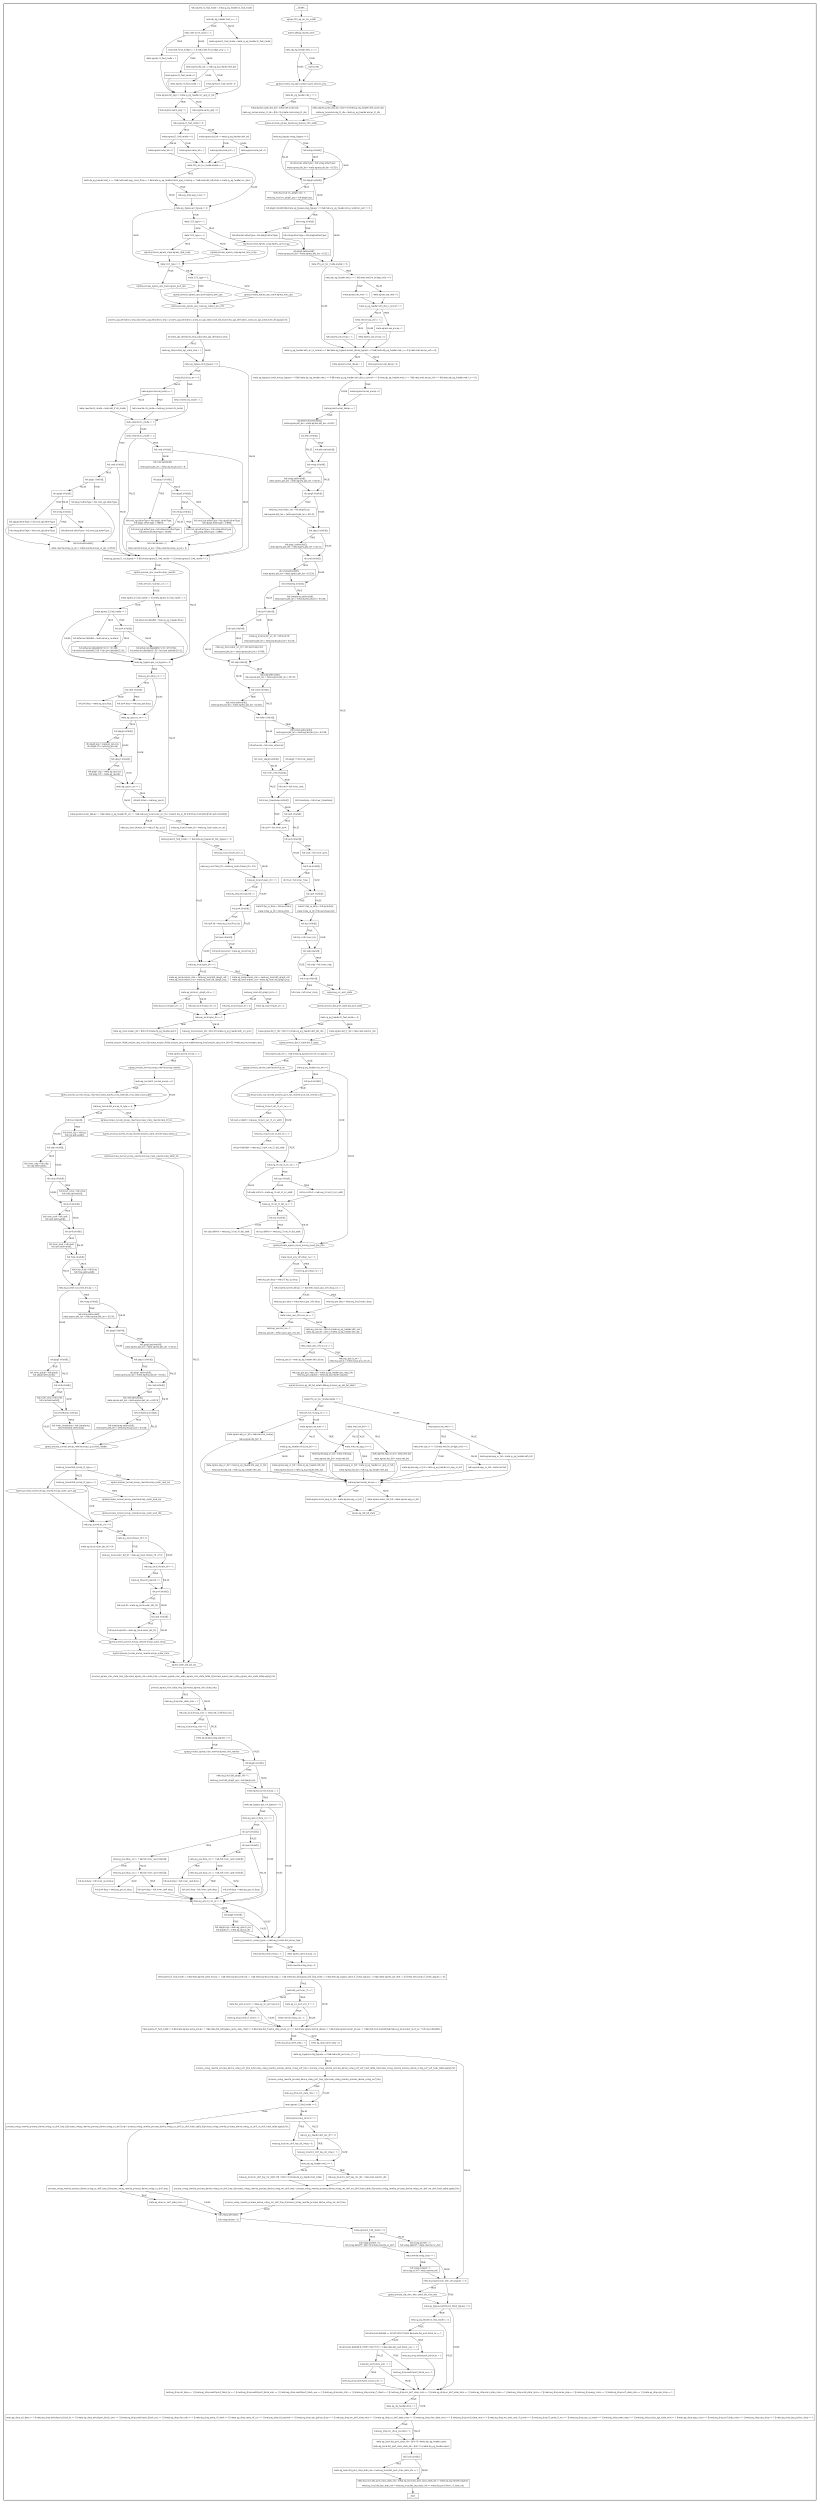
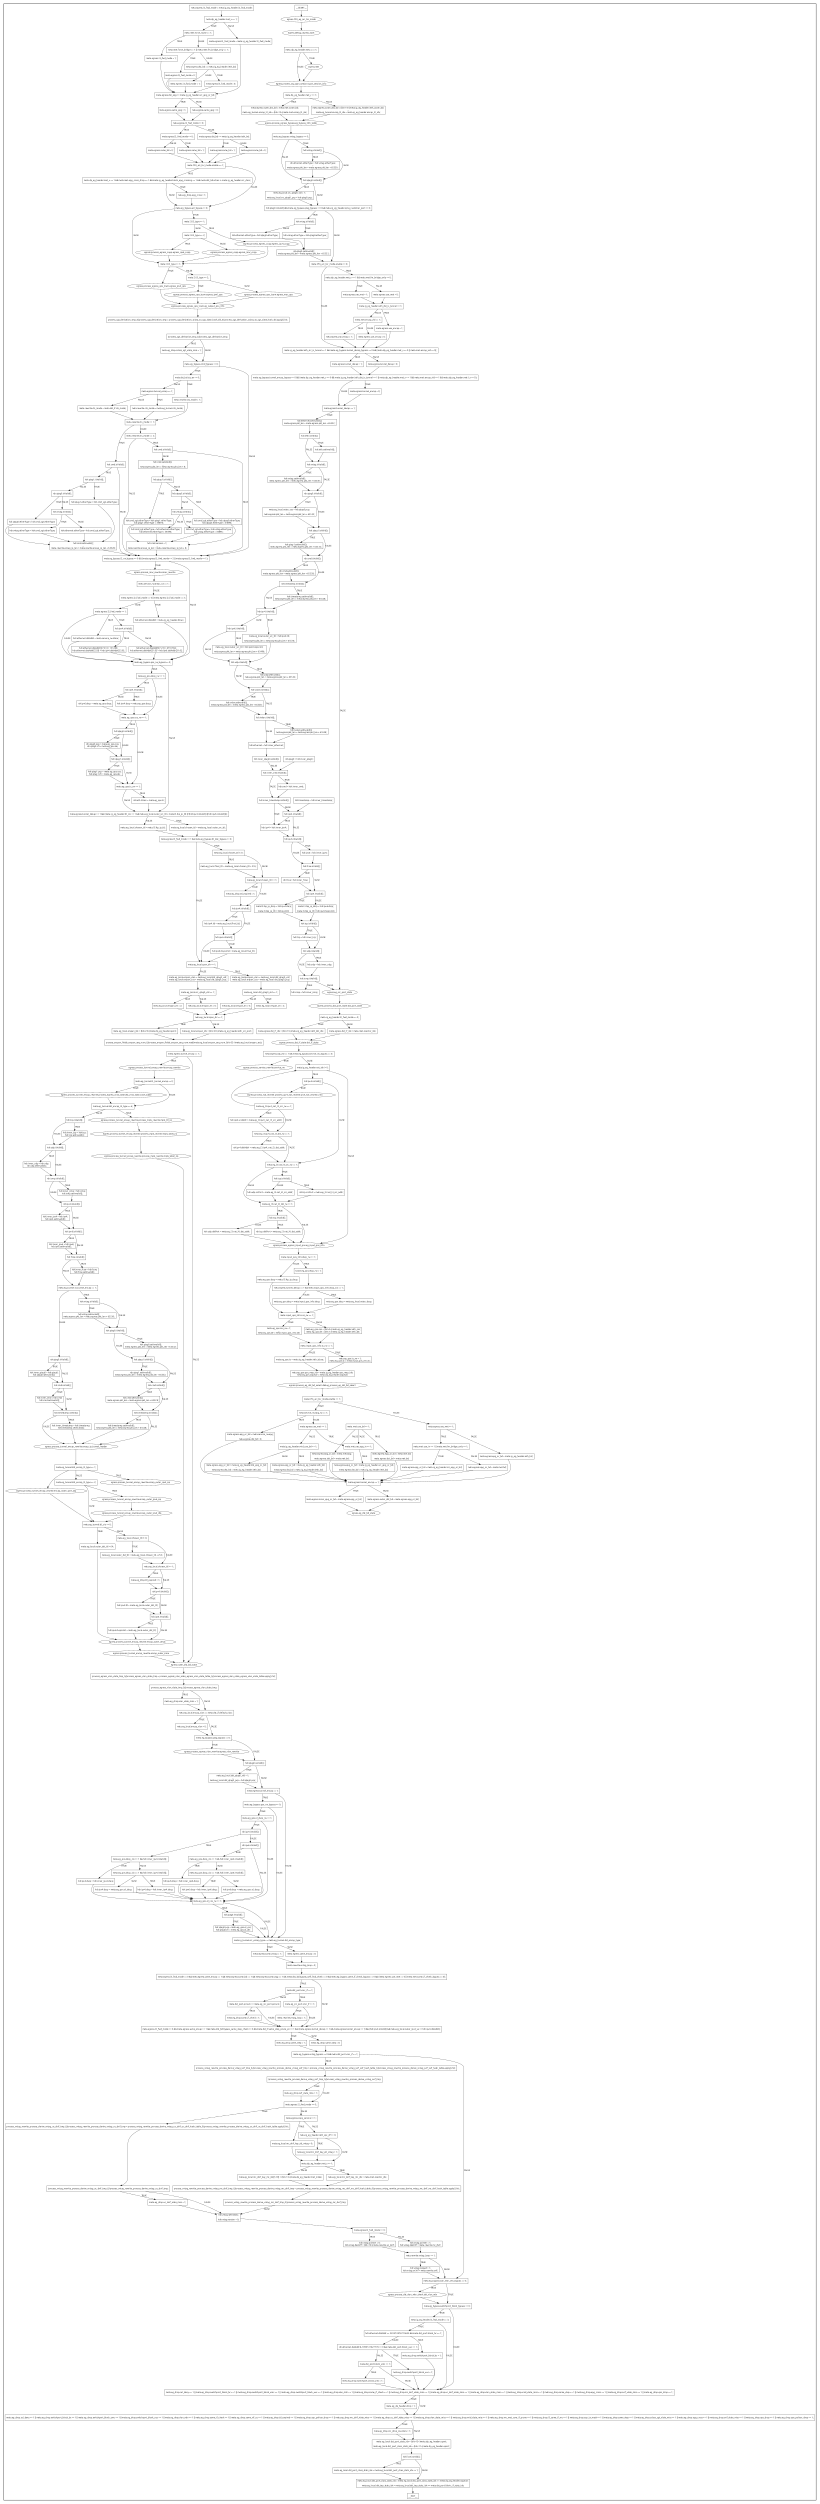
edge "egress.process_egress_bypass.eg_bypass_info_table" -> "meta.eg_bypass.vntag_bypass == 0;": added
node "egress.outer_dst_bd_vid": label "egress.outer_dst_bd_vid" -> "egress.outer_dst_bd_state"
node "meta.rewrite.vntag_cts = 1;": label "meta.rewrite.vntag_cts = 1;" -> "meta.rewrite.vntag_loop = 1;"
